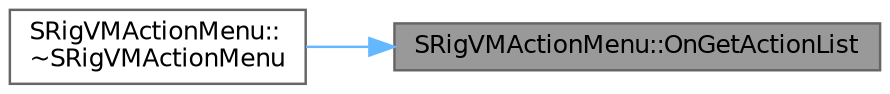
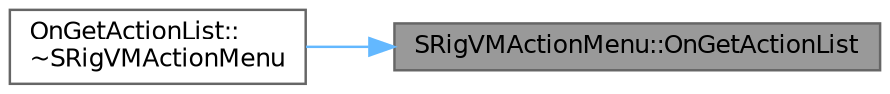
node "SRigVMActionMenu:: ~SRigVMActionMenu": label "SRigVMActionMenu:: ~SRigVMActionMenu" -> "OnGetActionList:: ~SRigVMActionMenu"
